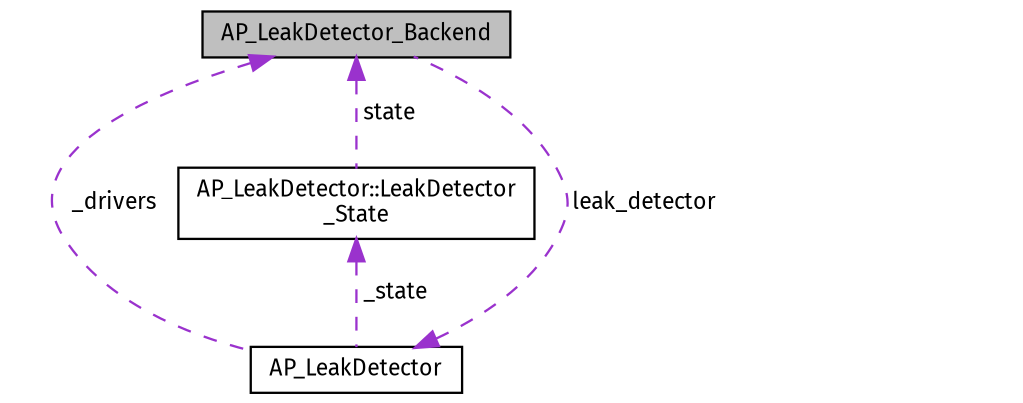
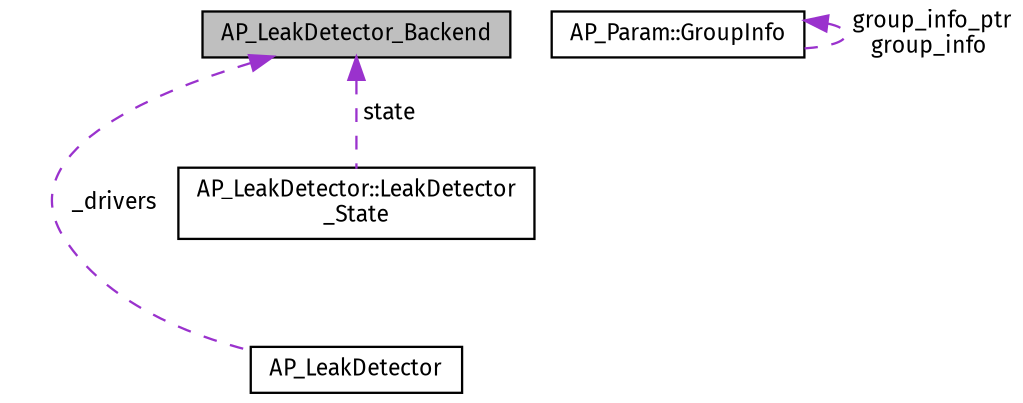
node "AP_Param::GroupInfo": added
edge "AP_LeakDetector_Backend" -> "AP_LeakDetector": removed, label "leak_detector"
edge "AP_LeakDetector" -> "AP_LeakDetector::LeakDetector _State": removed, label "_state"
